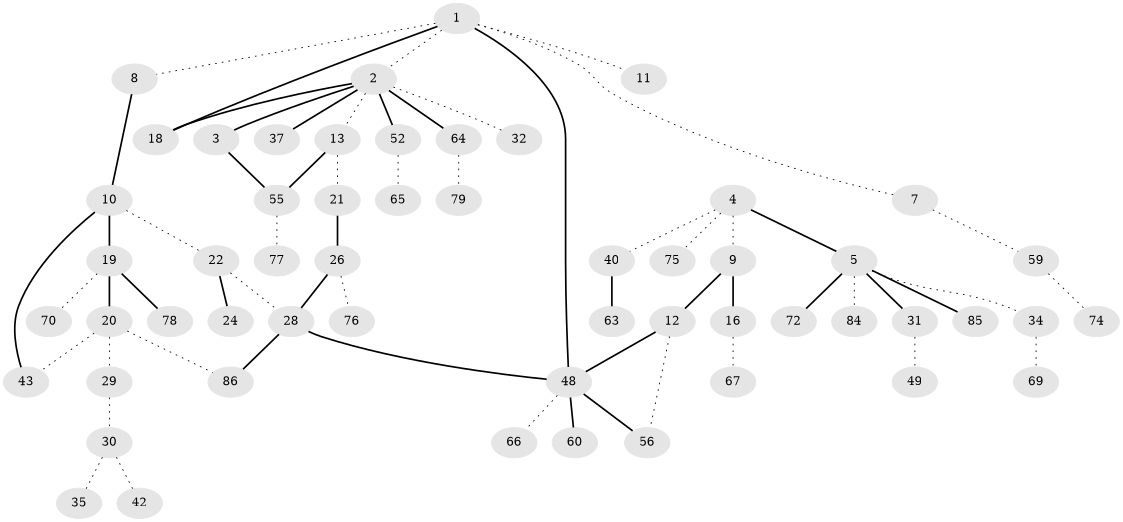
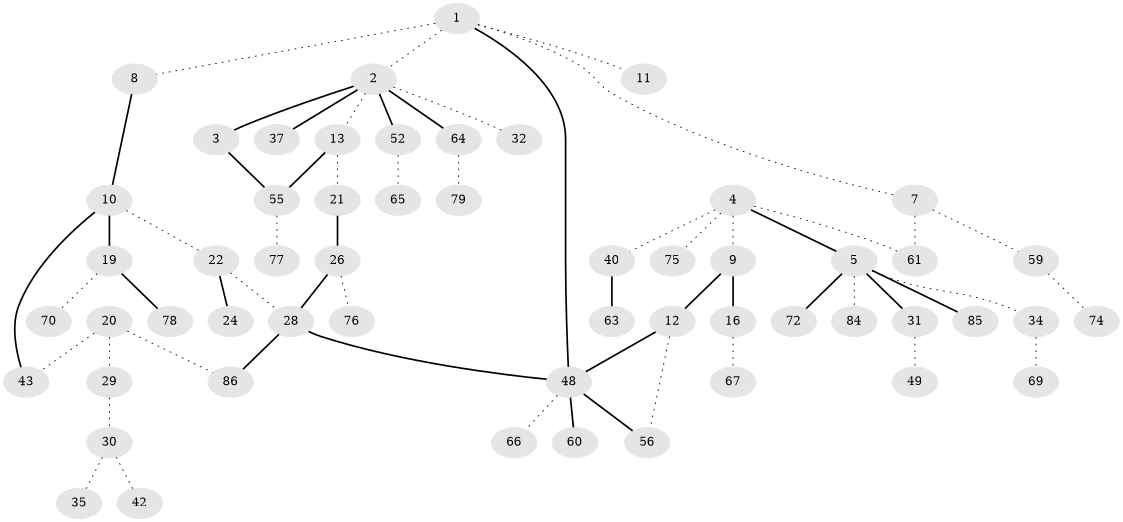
node "18": removed
node "61": added
edge "19" -- "20": removed
